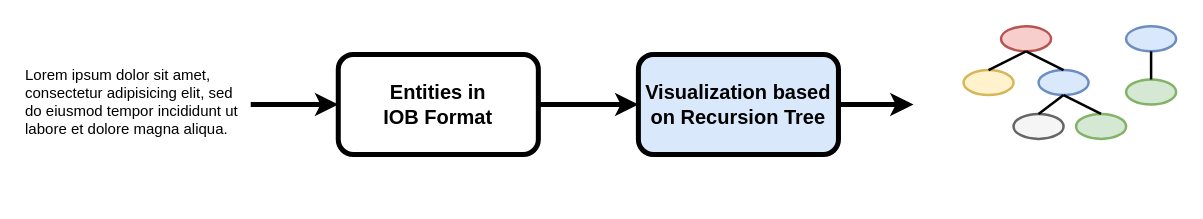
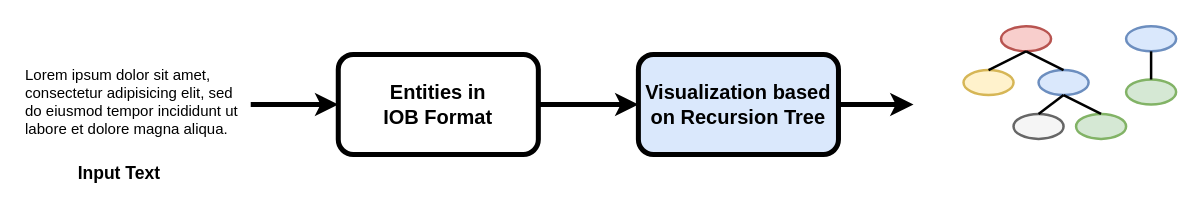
node "Input Text": added
